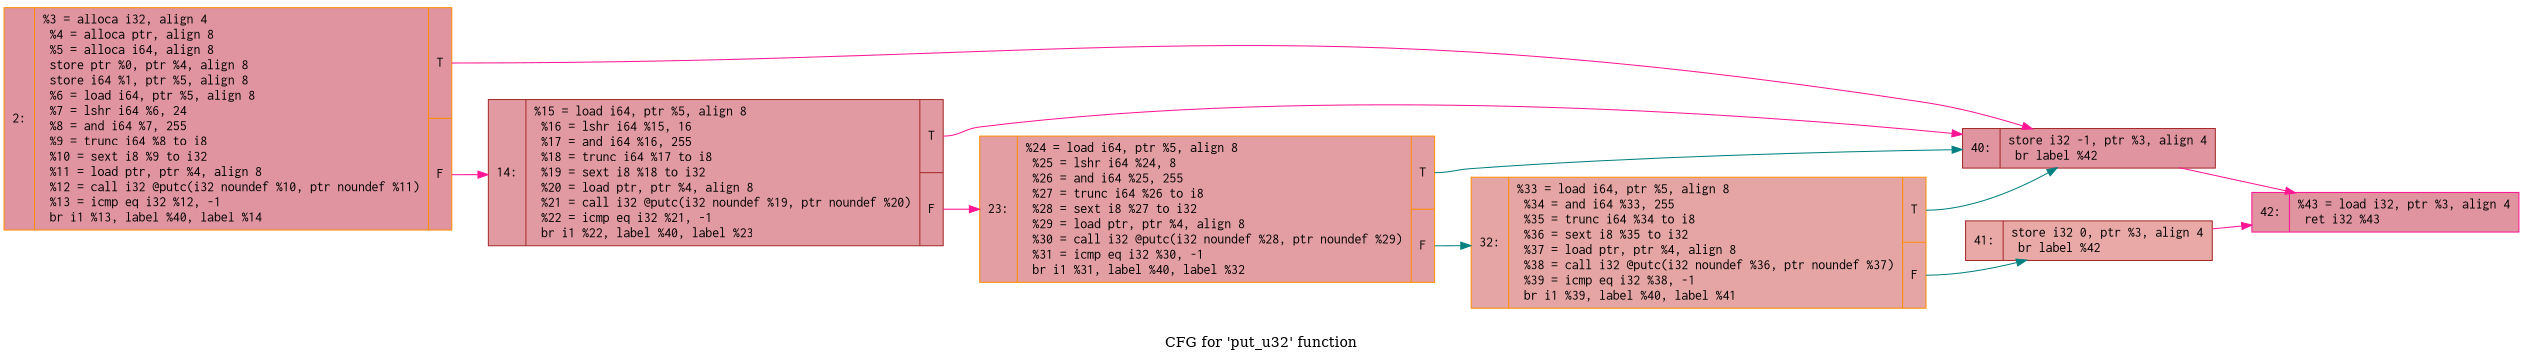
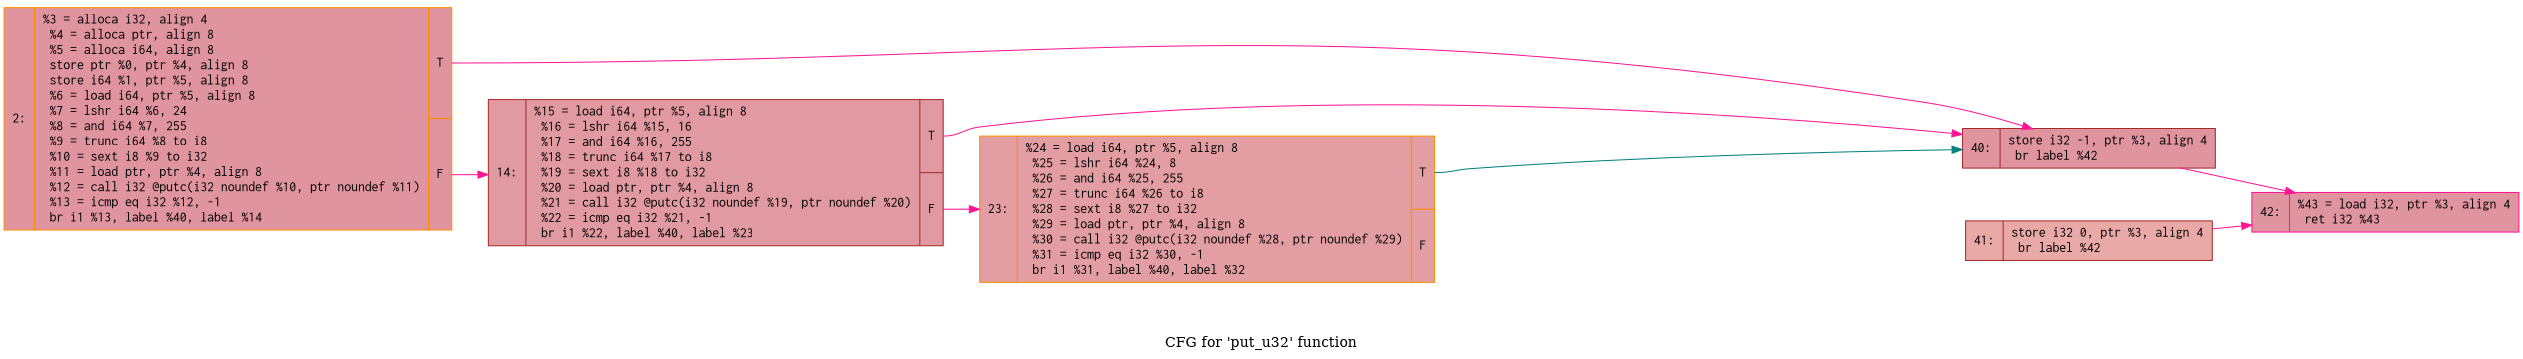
node "32:": removed
